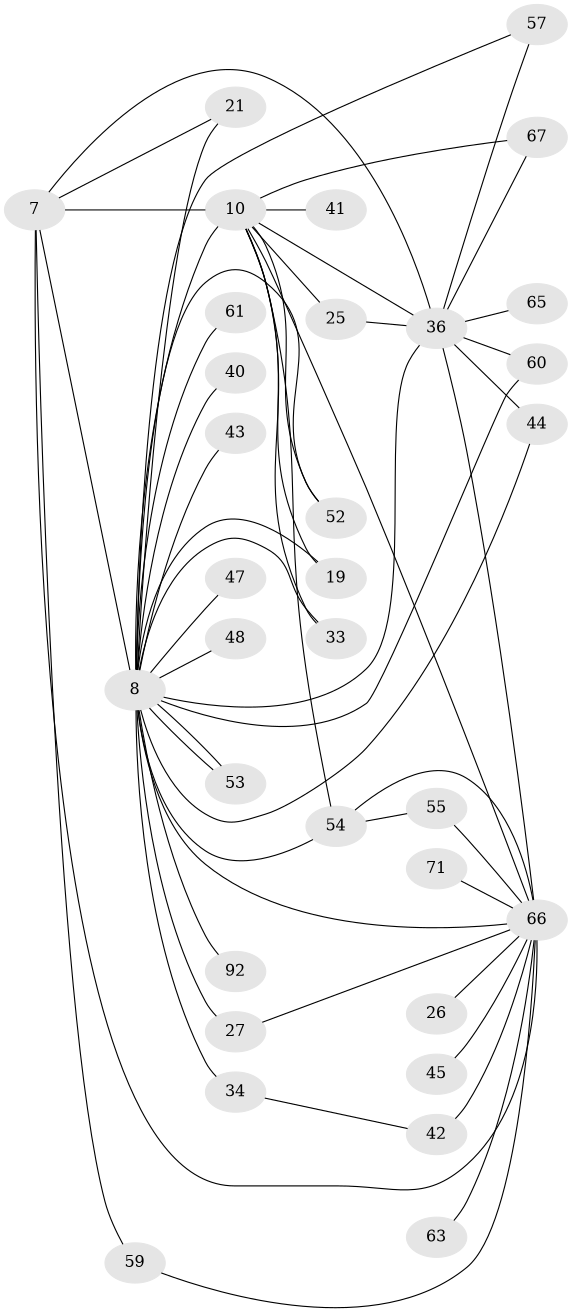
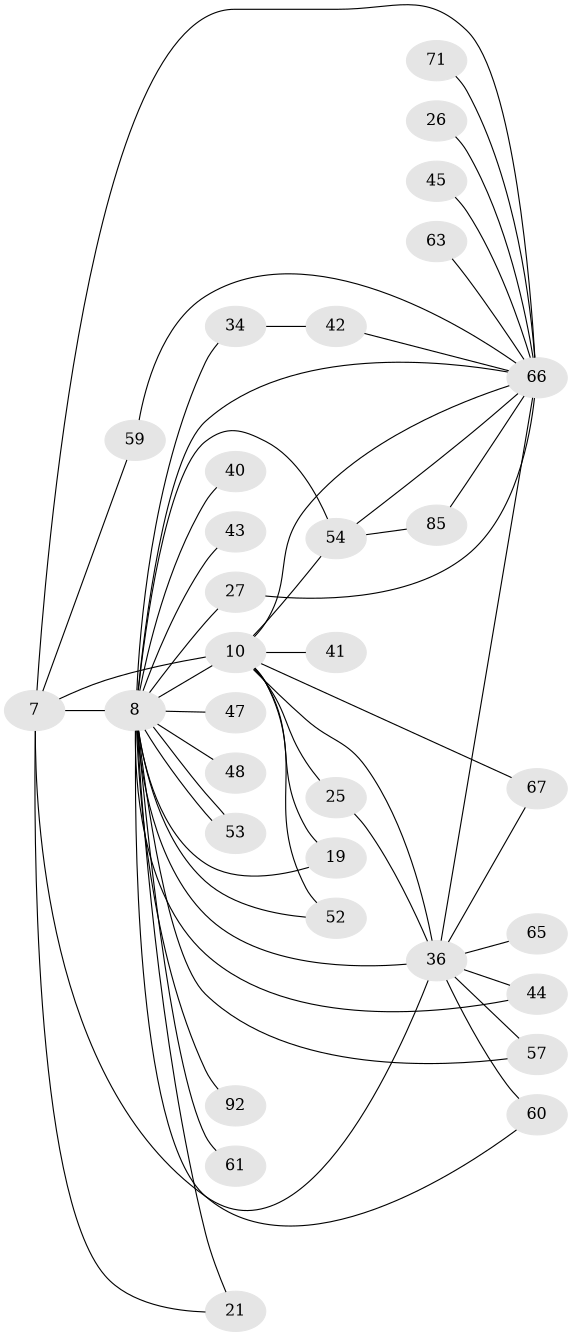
node "33": removed
node "55": label "55" -> "85"
